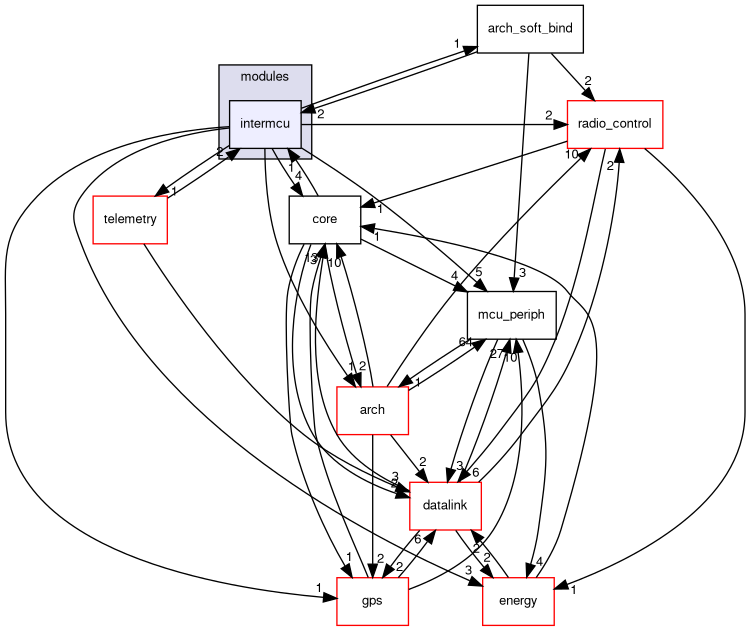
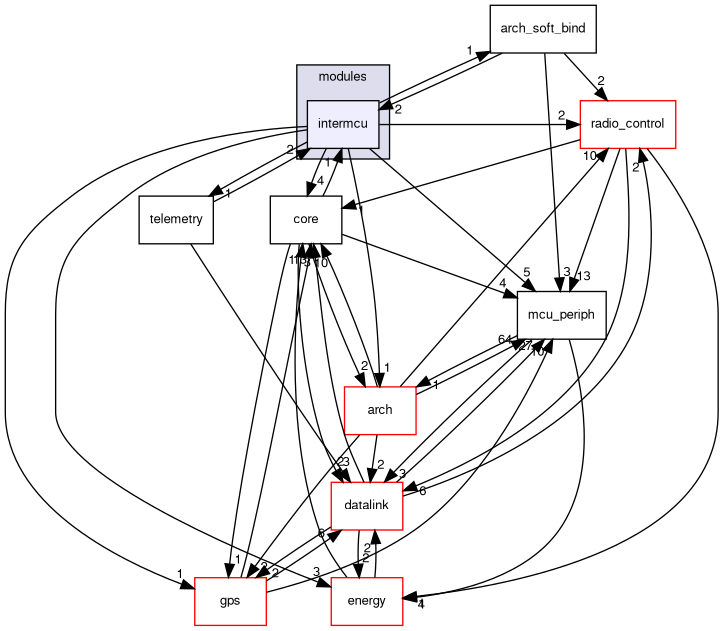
edge "radio_control" -> "mcu_periph": added
node "telemetry": color red -> black
